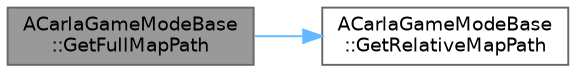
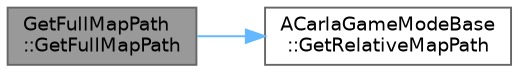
node "ACarlaGameModeBase ::GetFullMapPath": label "ACarlaGameModeBase ::GetFullMapPath" -> "GetFullMapPath ::GetFullMapPath"
